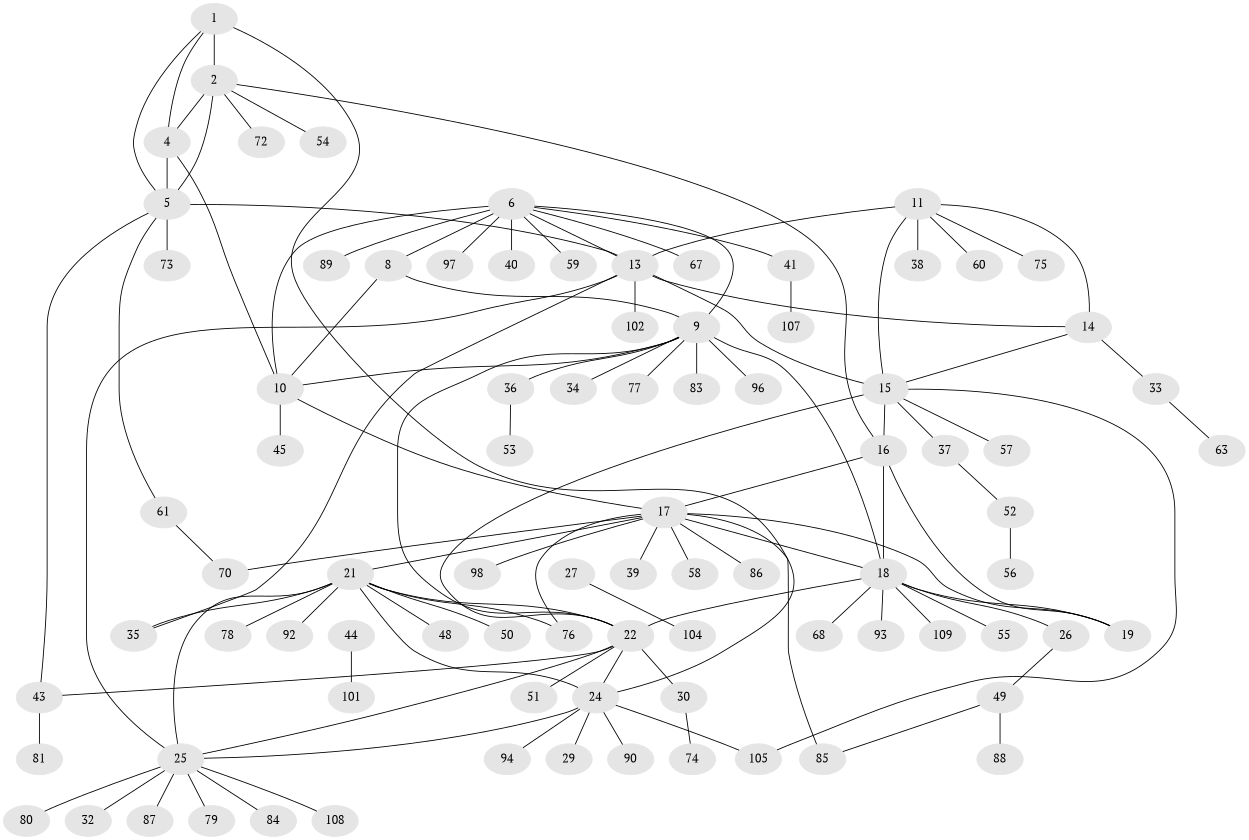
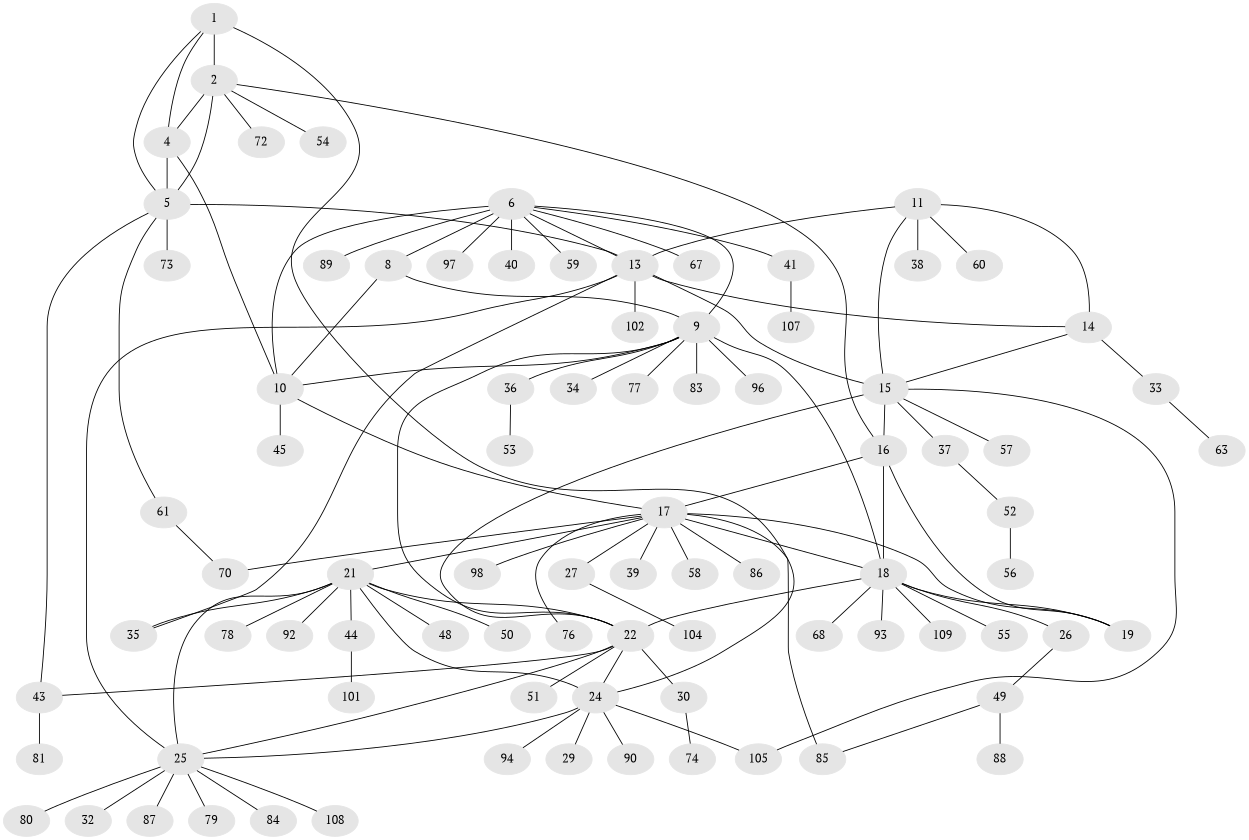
node "75": removed
edge "17" -- "27": added
edge "21" -- "76": now "21" -- "44"
